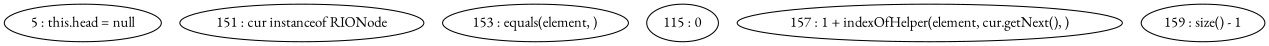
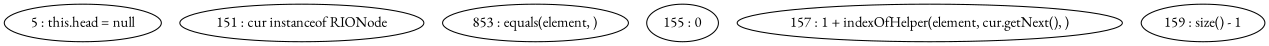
node "153 : equals(element, )": label "153 : equals(element, )" -> "853 : equals(element, )"
node "115 : 0": label "115 : 0" -> "155 : 0"
